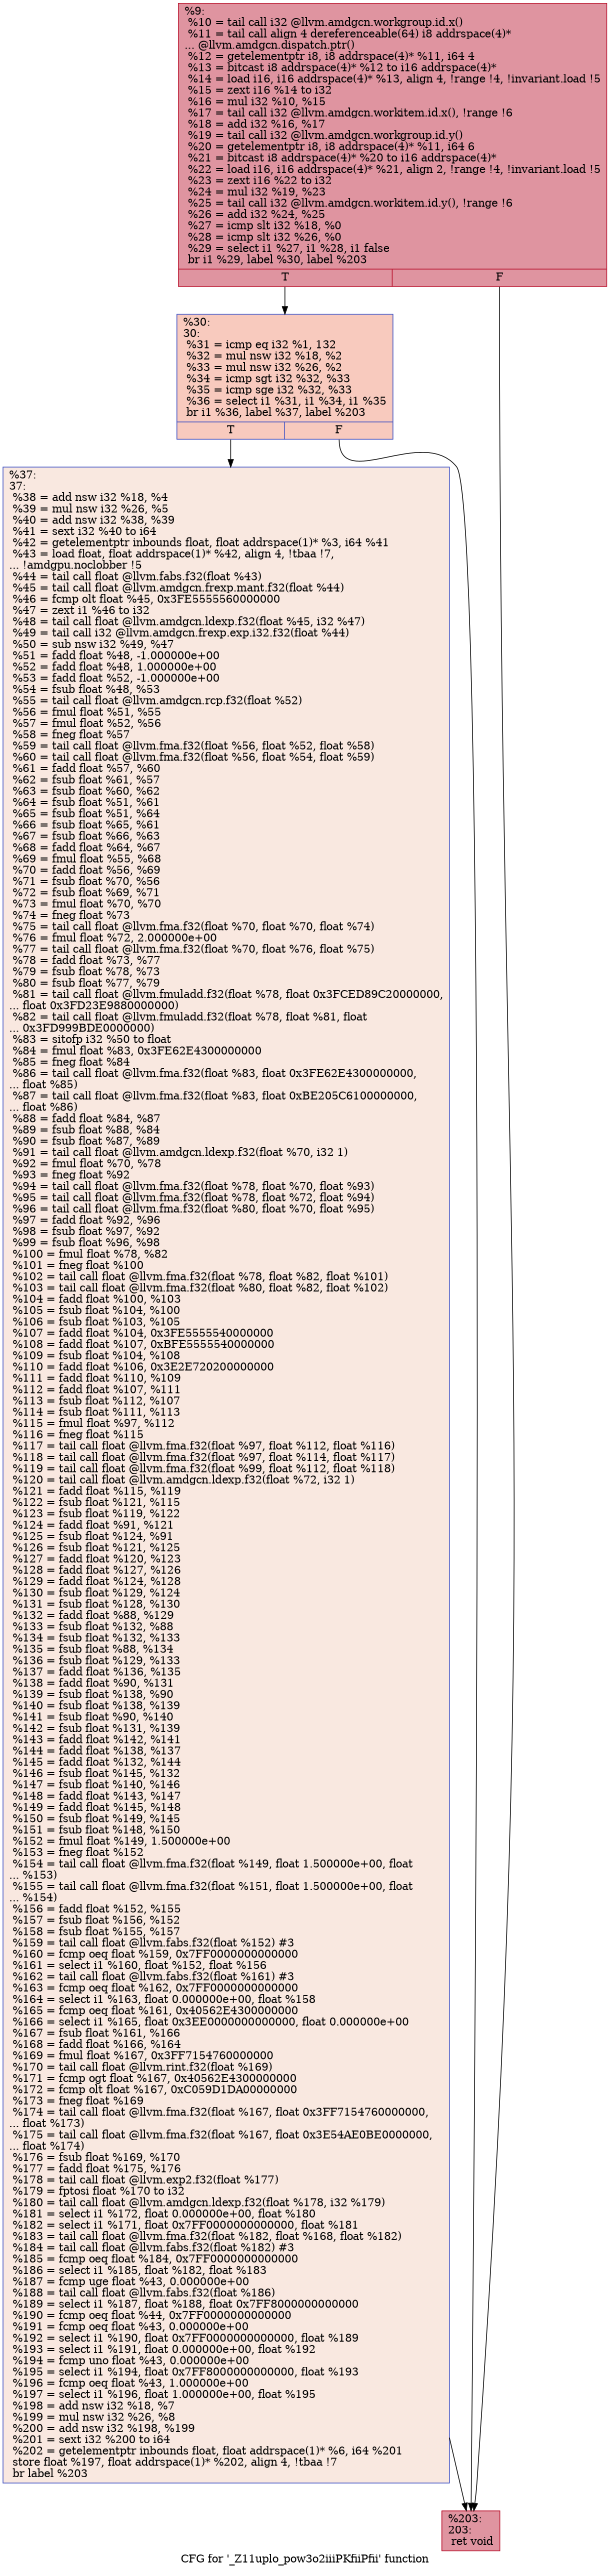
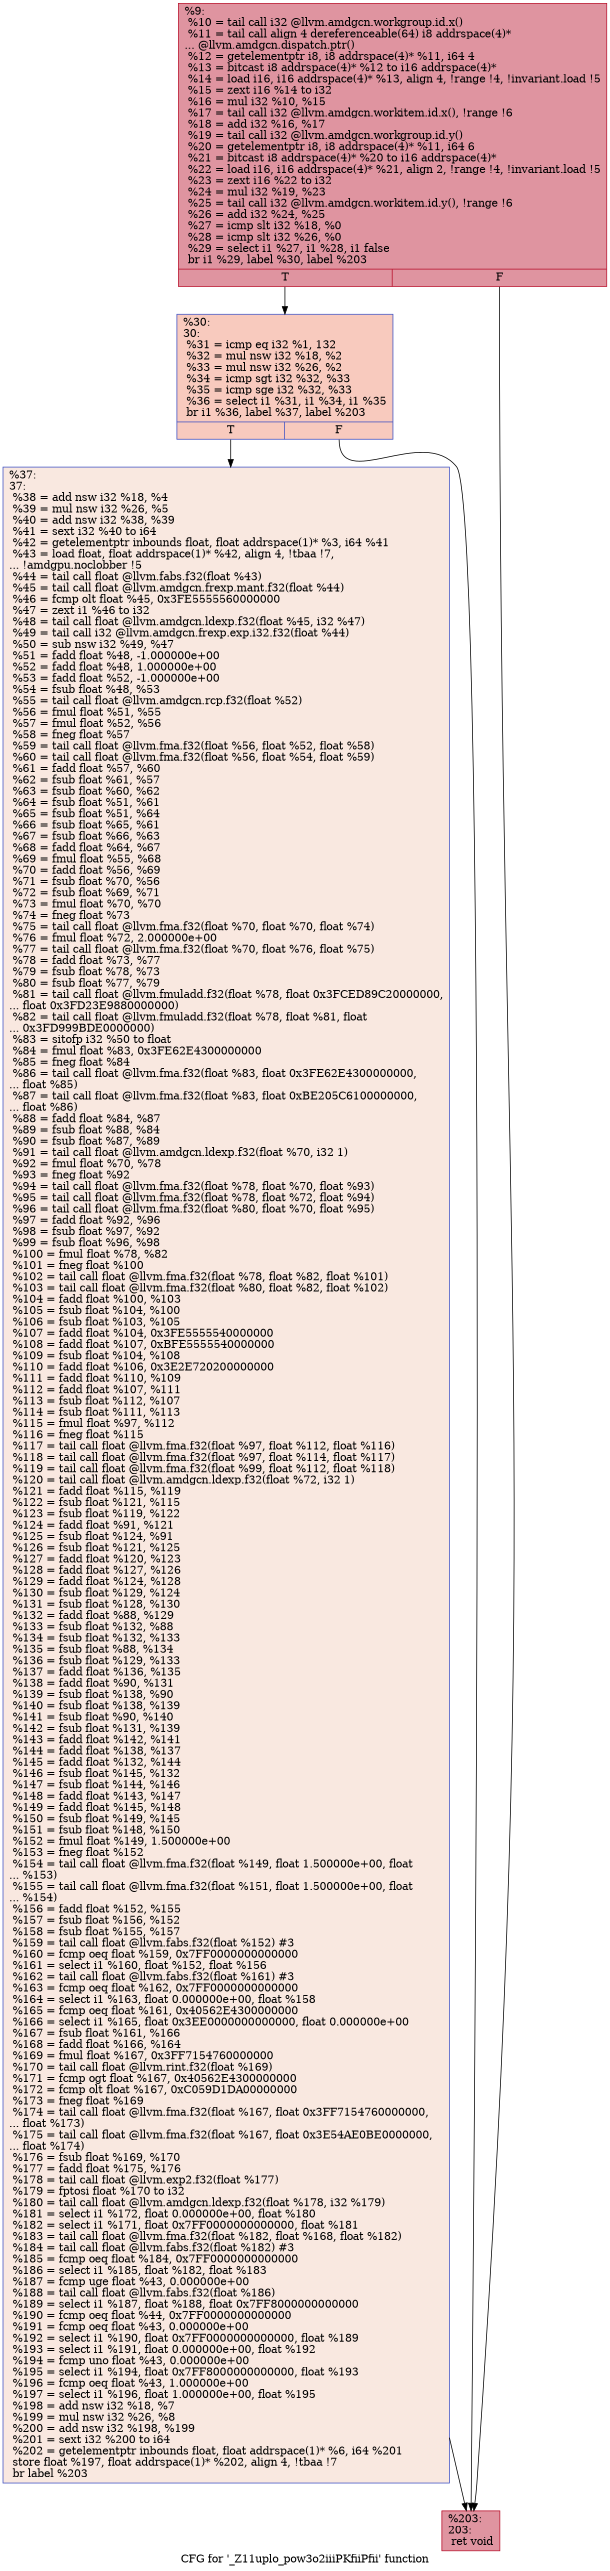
node "%37:": text "%147 = fsub float %140, %146" -> "%147 = fsub float %144, %146"
